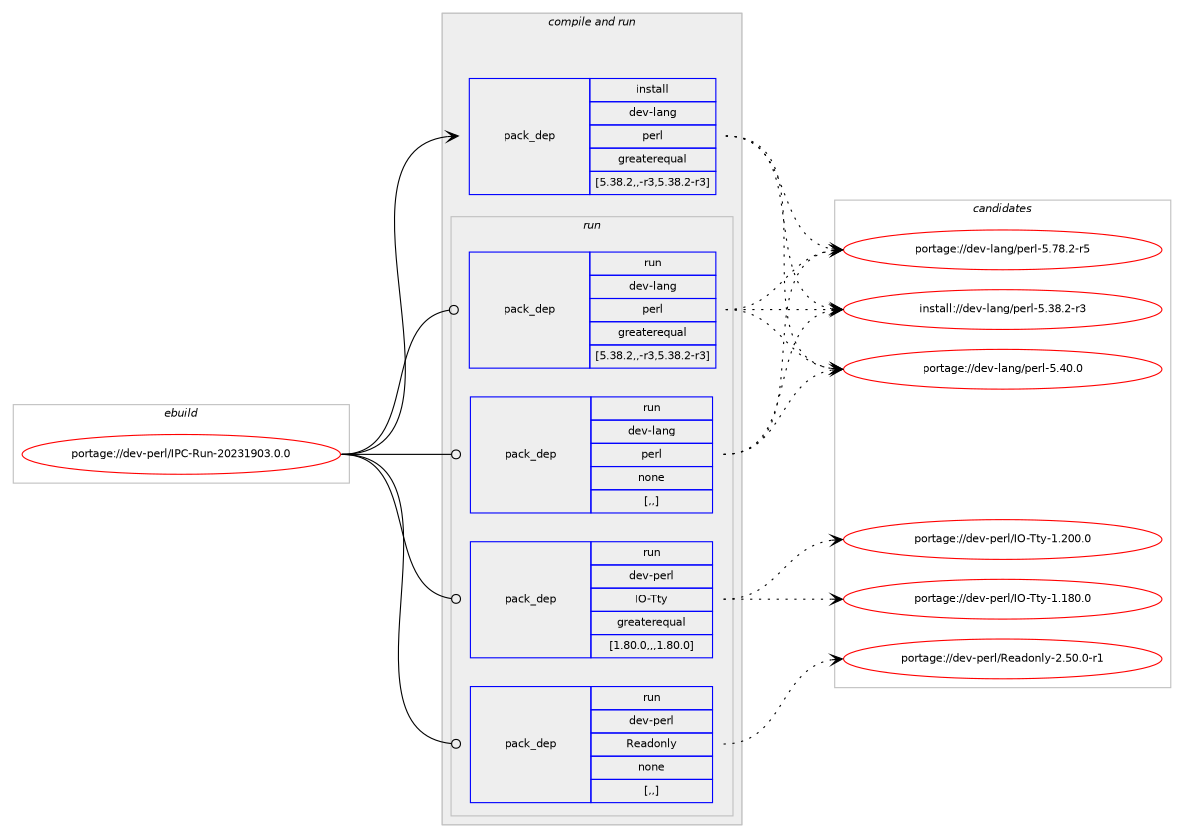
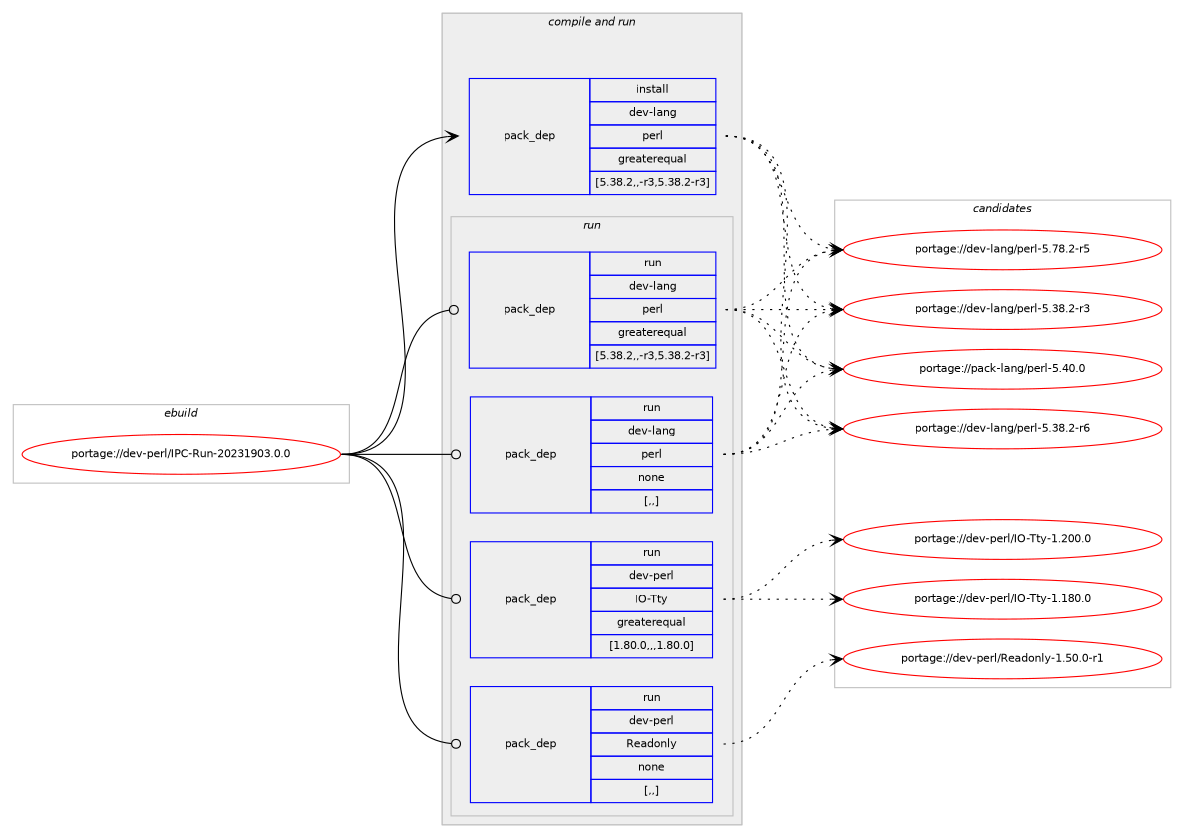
node "install://dev-lang/perl-5.38.2-r3": label "install://dev-lang/perl-5.38.2-r3" -> "portage://dev-lang/perl-5.38.2-r3"
node "portage://dev-lang/perl-5.40.0": label "portage://dev-lang/perl-5.40.0" -> "portage://pack-lang/perl-5.40.0"
node "portage://dev-lang/perl-5.38.2-r6": added
node "portage://dev-perl/Readonly-2.50.0-r1": label "portage://dev-perl/Readonly-2.50.0-r1" -> "portage://dev-perl/Readonly-1.50.0-r1"
